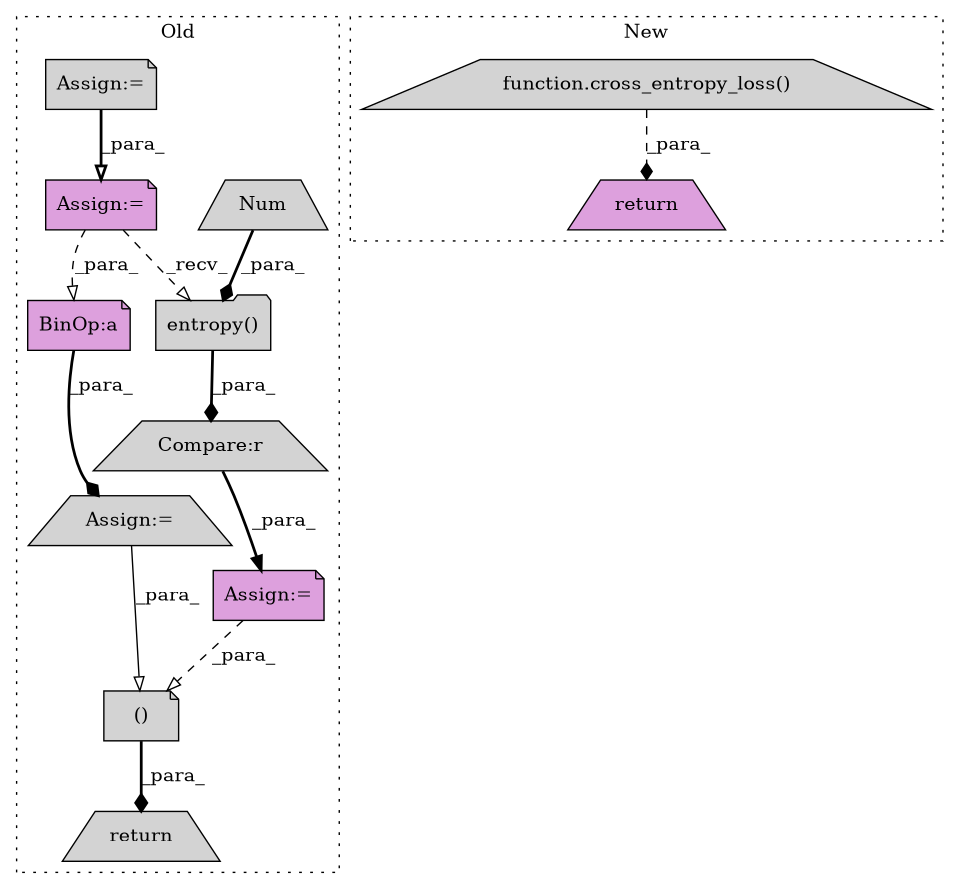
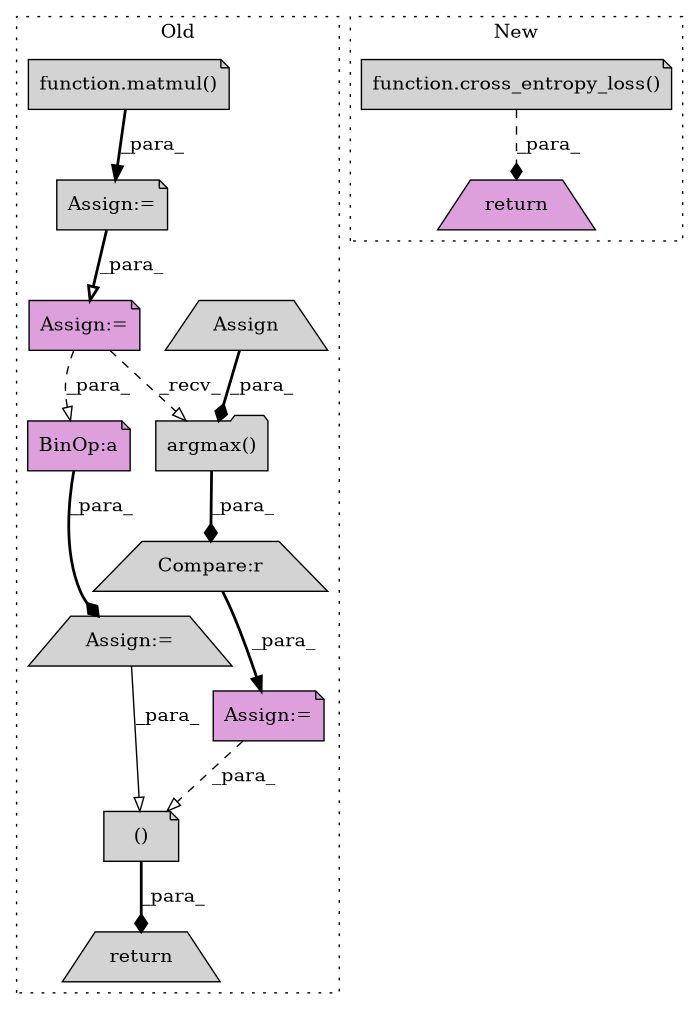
node "function.matmul()": added
node "function.cross_entropy_loss()": shape trapezium -> note
node "Num": label "Num" -> "Assign"
node "entropy()": label "entropy()" -> "argmax()"
